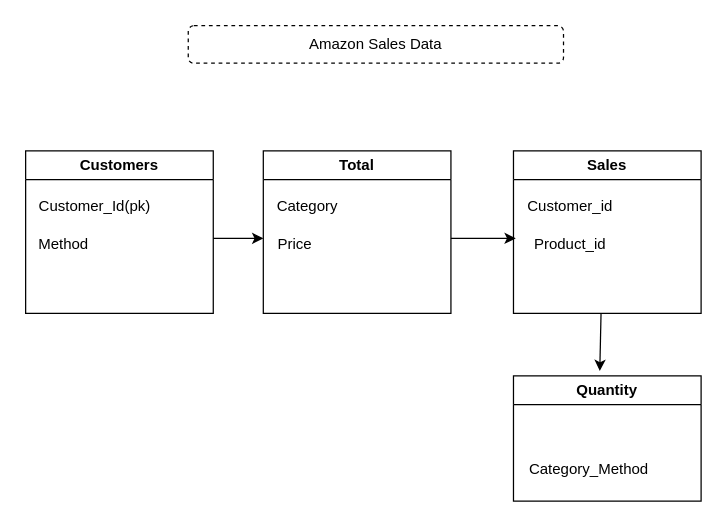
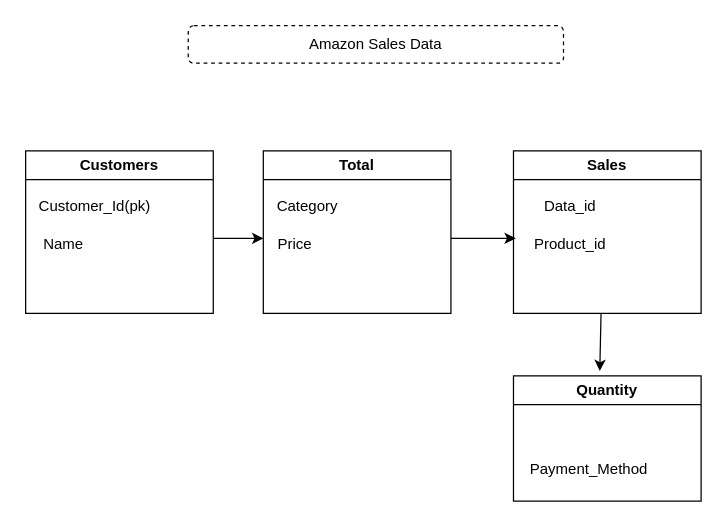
node "Customer_id": label "Customer_id" -> "Data_id"
node "Method": label "Method" -> "Name"
node "Category_Method": label "Category_Method" -> "Payment_Method"
